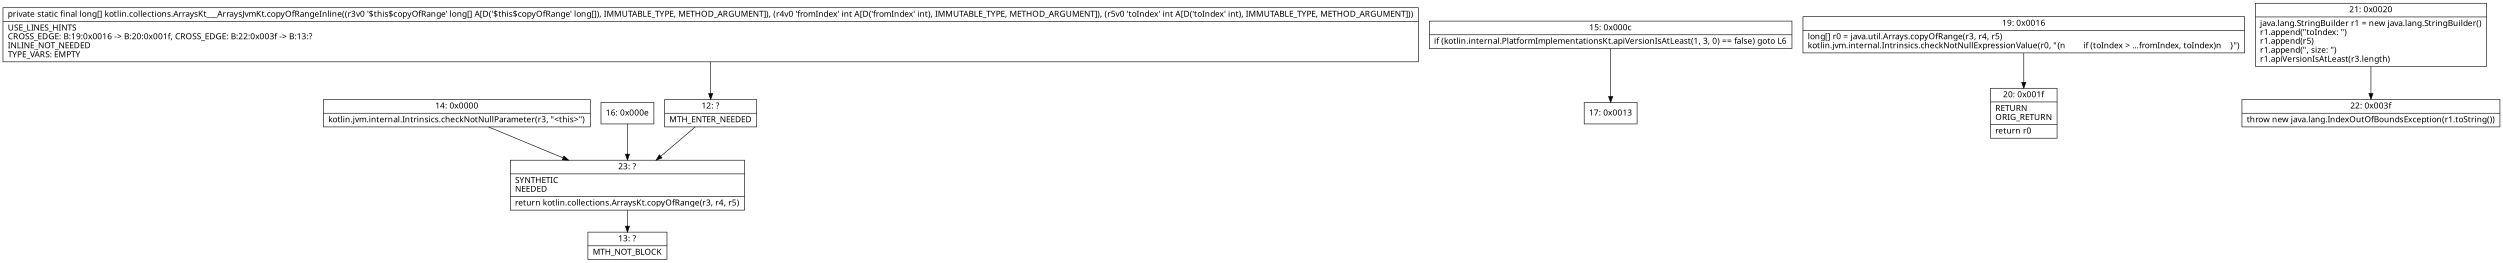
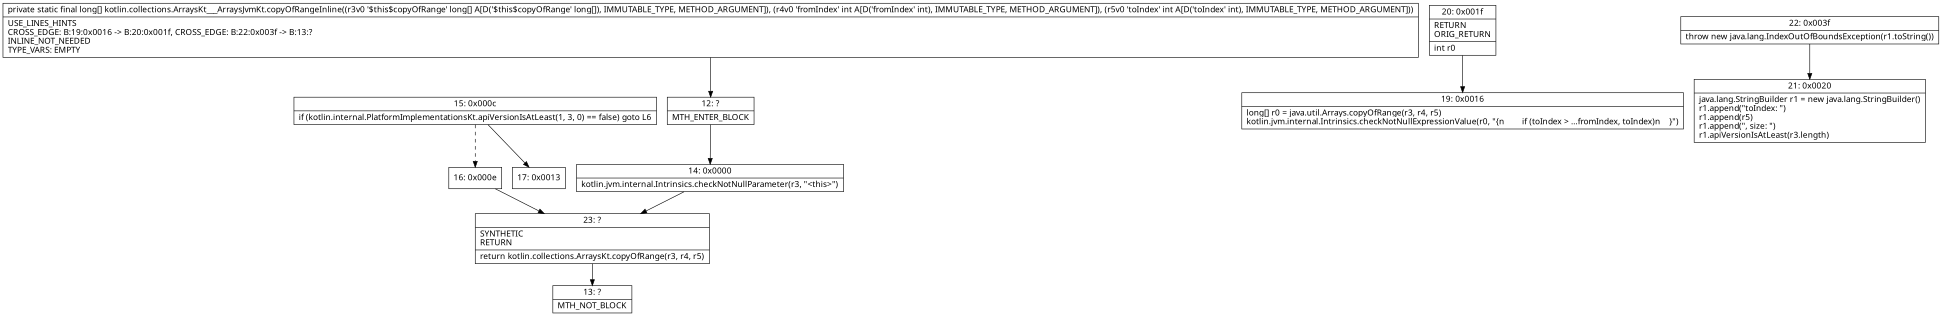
edge "19: 0x0016" -> "20: 0x001f": reversed
edge "21: 0x0020" -> "22: 0x003f": reversed
node "12: ?": text "MTH_ENTER_NEEDED" -> "MTH_ENTER_BLOCK"
node "20: 0x001f": text "return r0" -> "int r0"
edge "12: ?" -> "23: ?": now "12: ?" -> "14: 0x0000"
edge "15: 0x000c" -> "16: 0x000e": added
node "23: ?": text "NEEDED" -> "RETURN"
